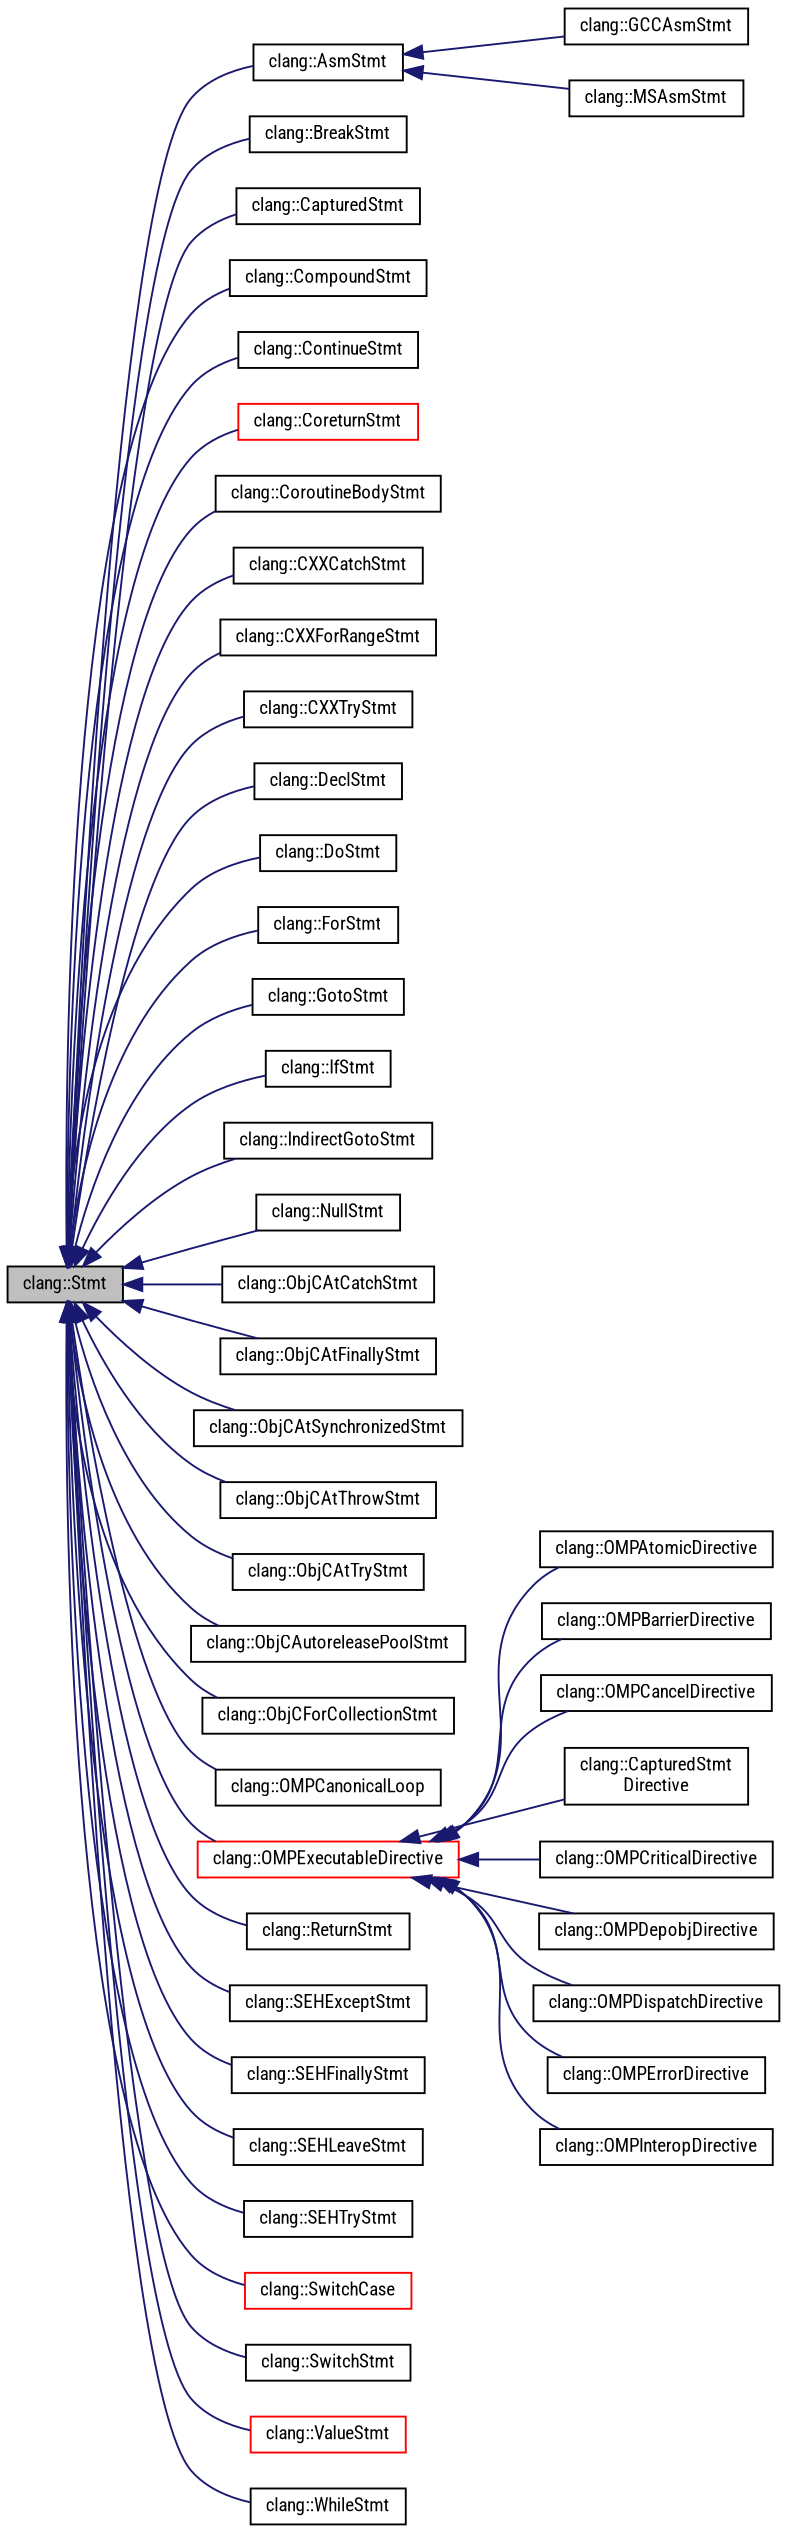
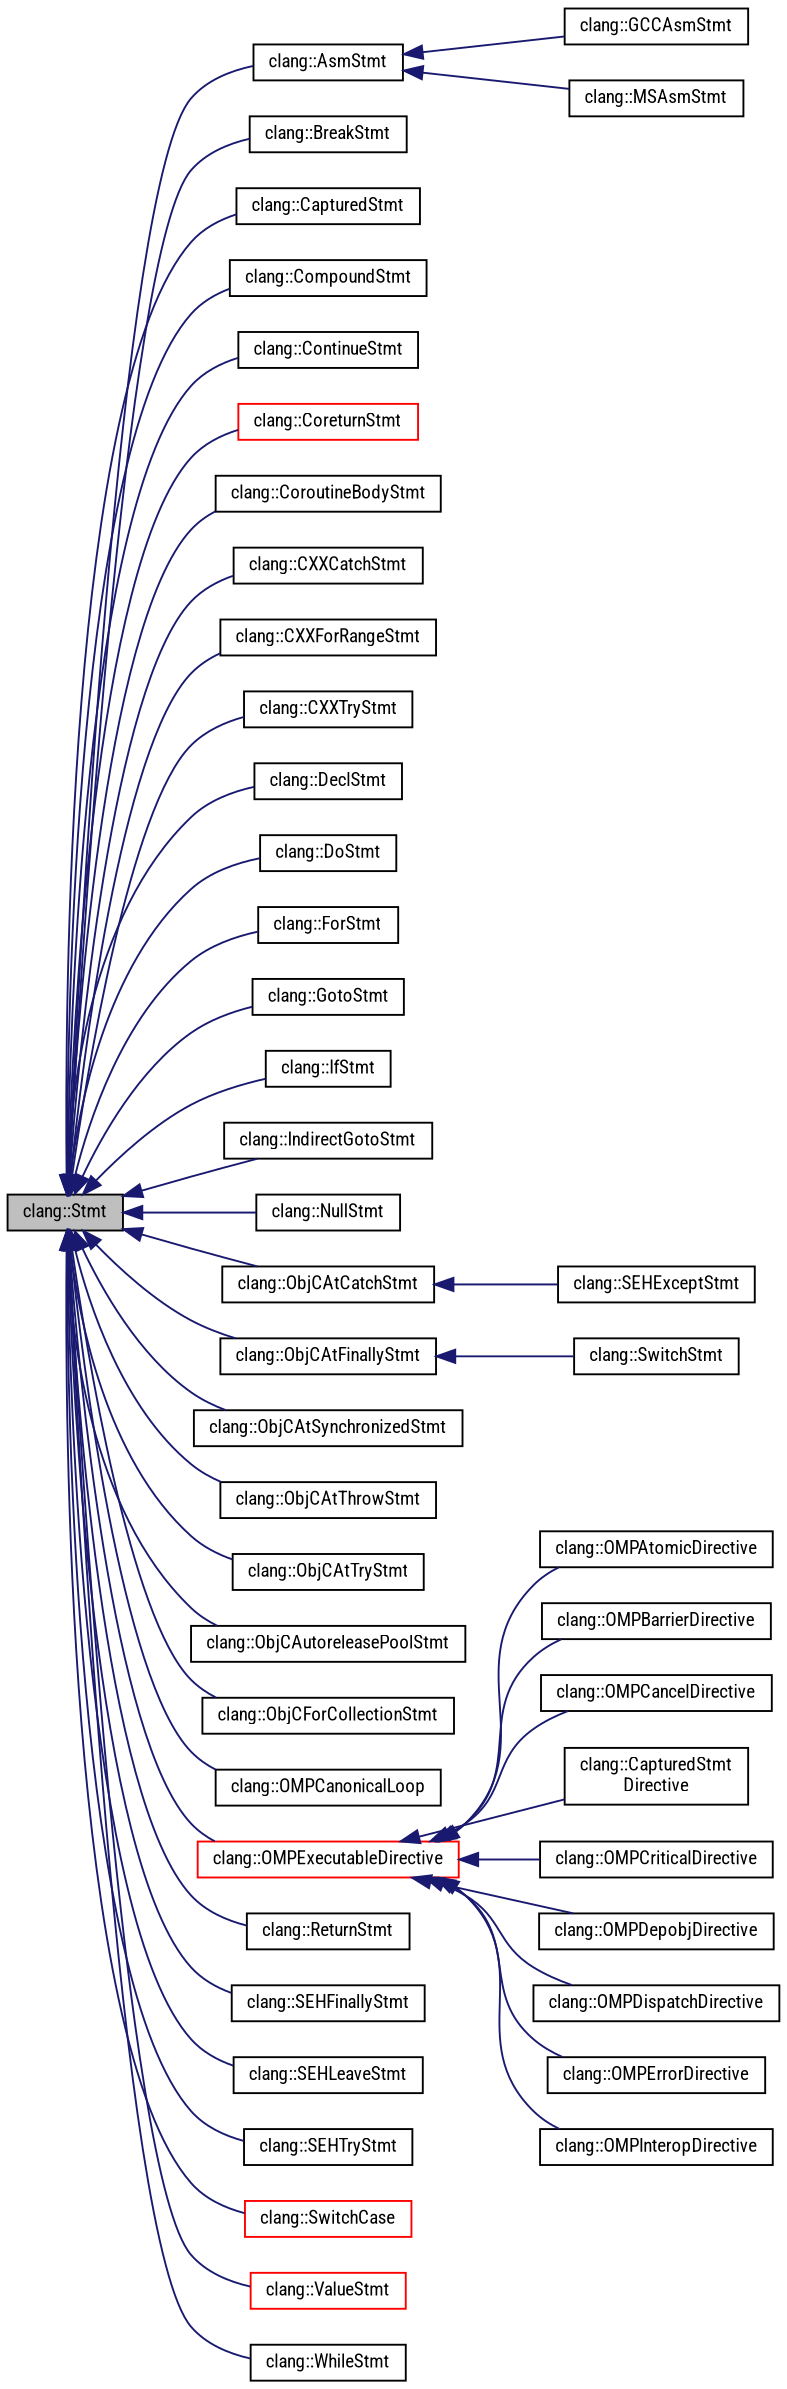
edge "clang::SEHExceptStmt" -> "clang::Stmt": now "clang::SEHExceptStmt" -> "clang::ObjCAtCatchStmt"
edge "clang::SwitchStmt" -> "clang::Stmt": now "clang::SwitchStmt" -> "clang::ObjCAtFinallyStmt"
